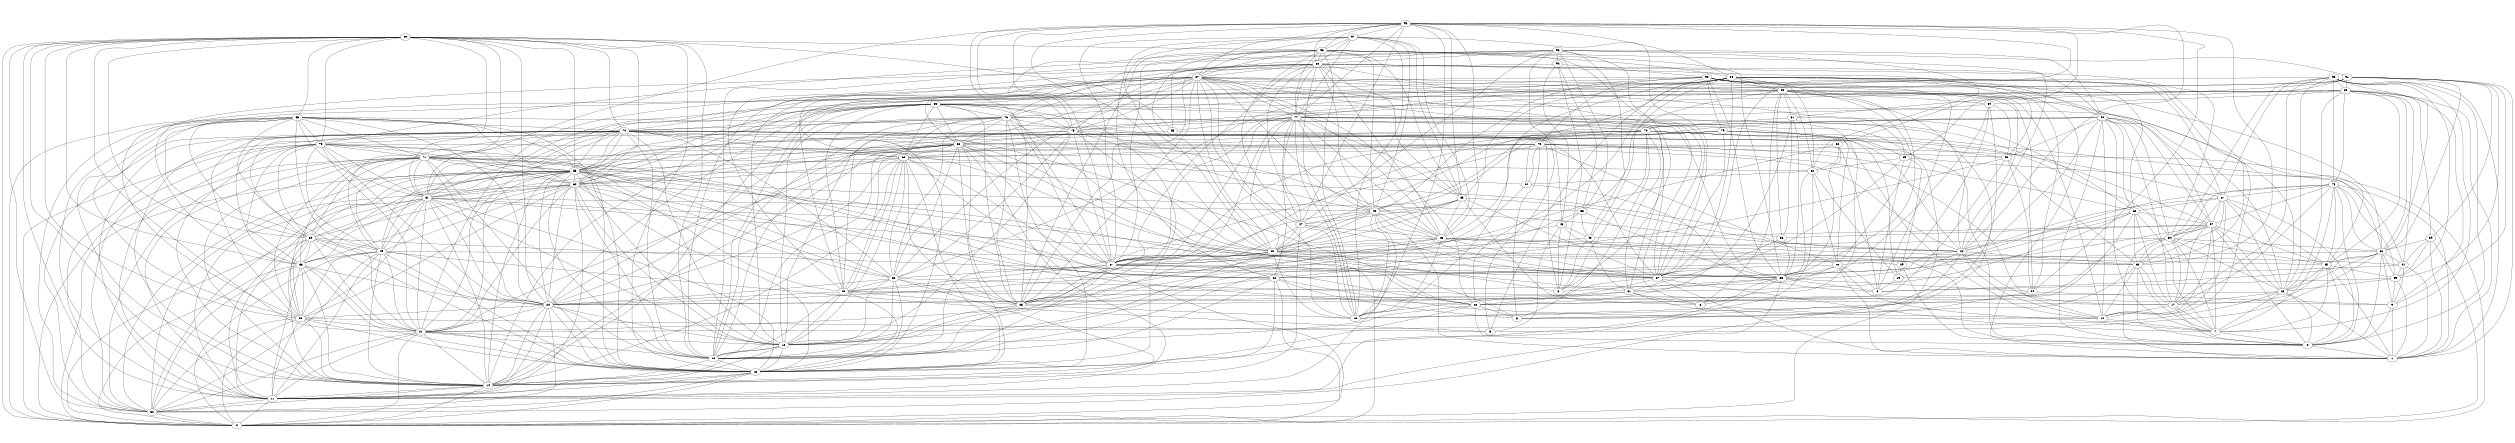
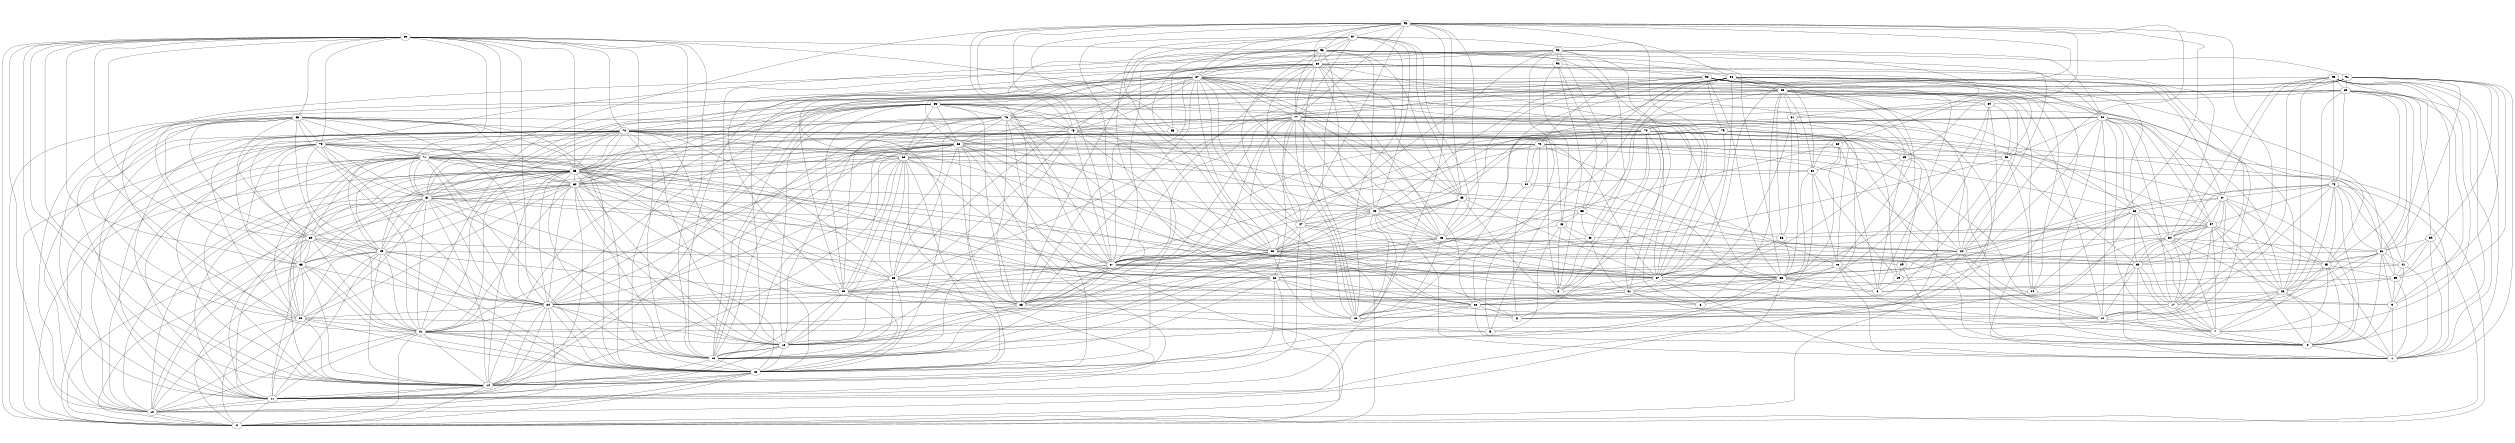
edge "26" -> "74": added
node "50": label "50" -> "10"
